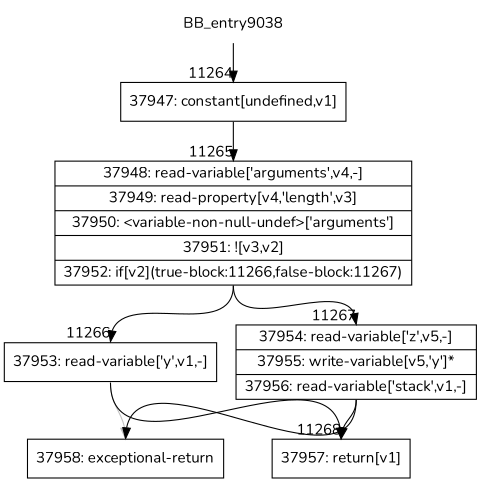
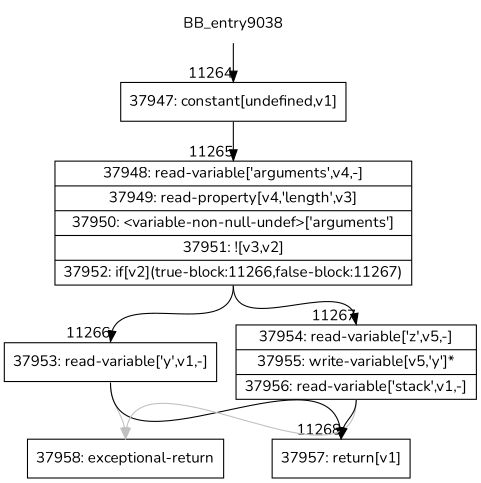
edge "37954: read-variable['z',v5,-]" -> "37958: exceptional-return": color black -> gray
